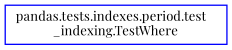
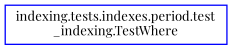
node "pandas.tests.indexes.period.test _indexing.TestWhere": label "pandas.tests.indexes.period.test _indexing.TestWhere" -> "indexing.tests.indexes.period.test _indexing.TestWhere"
